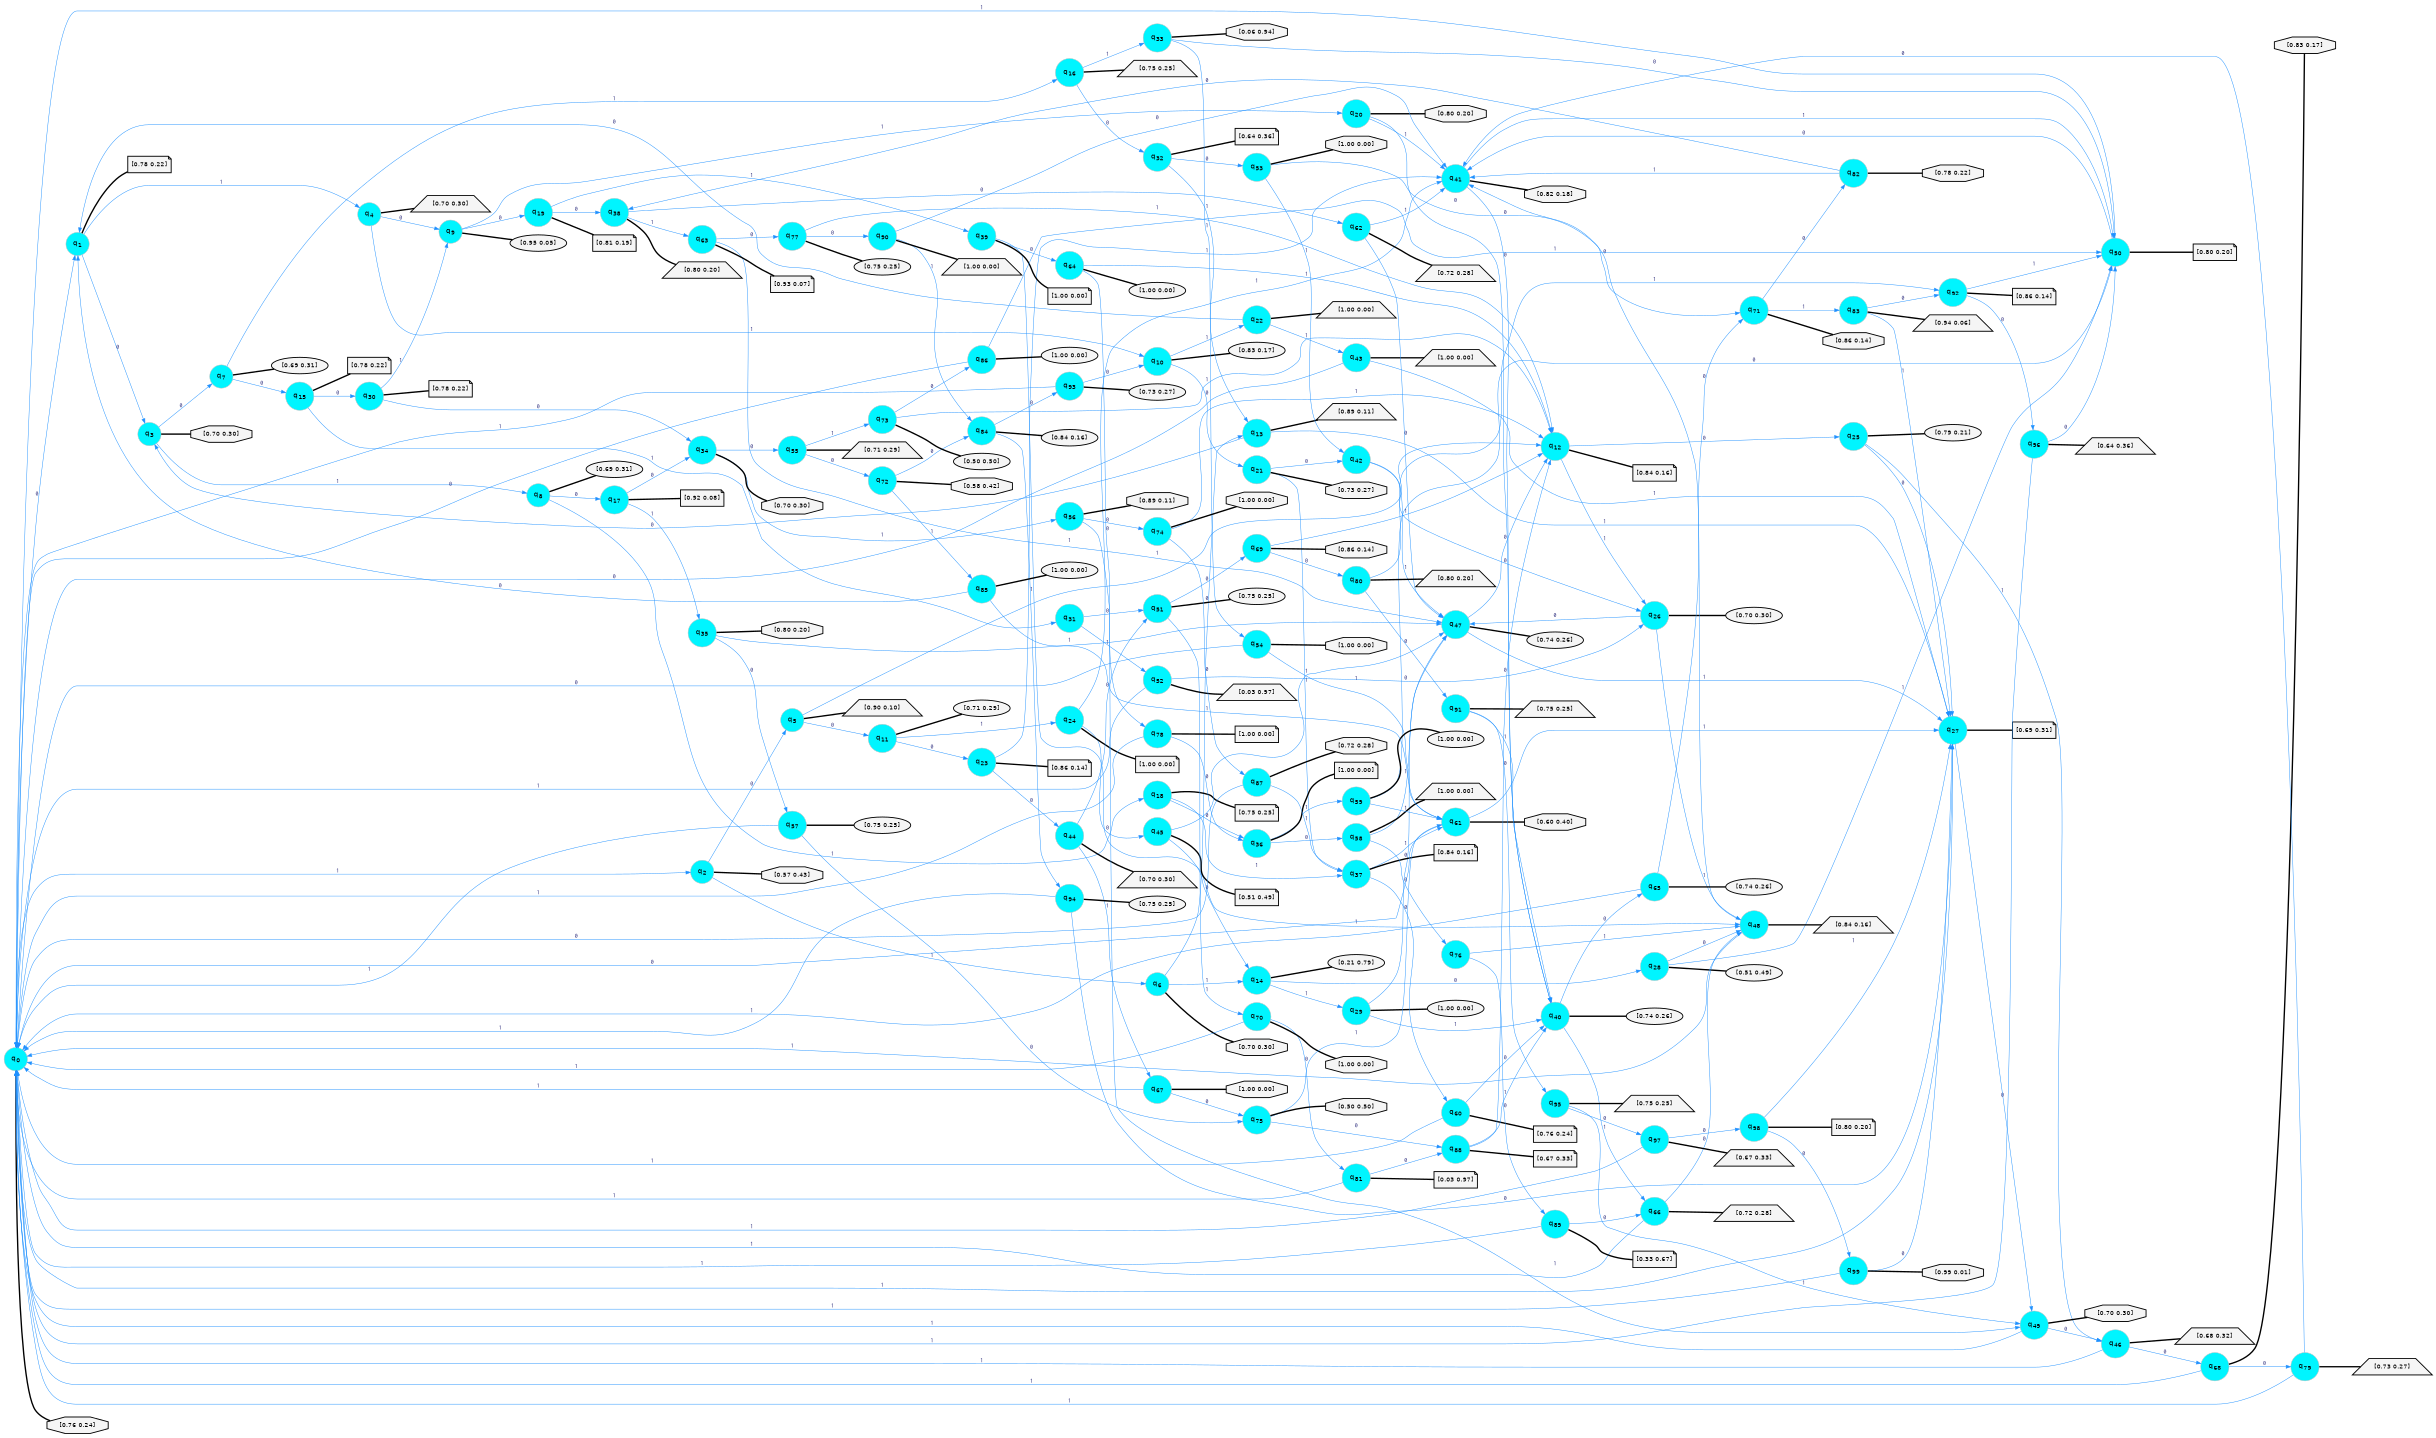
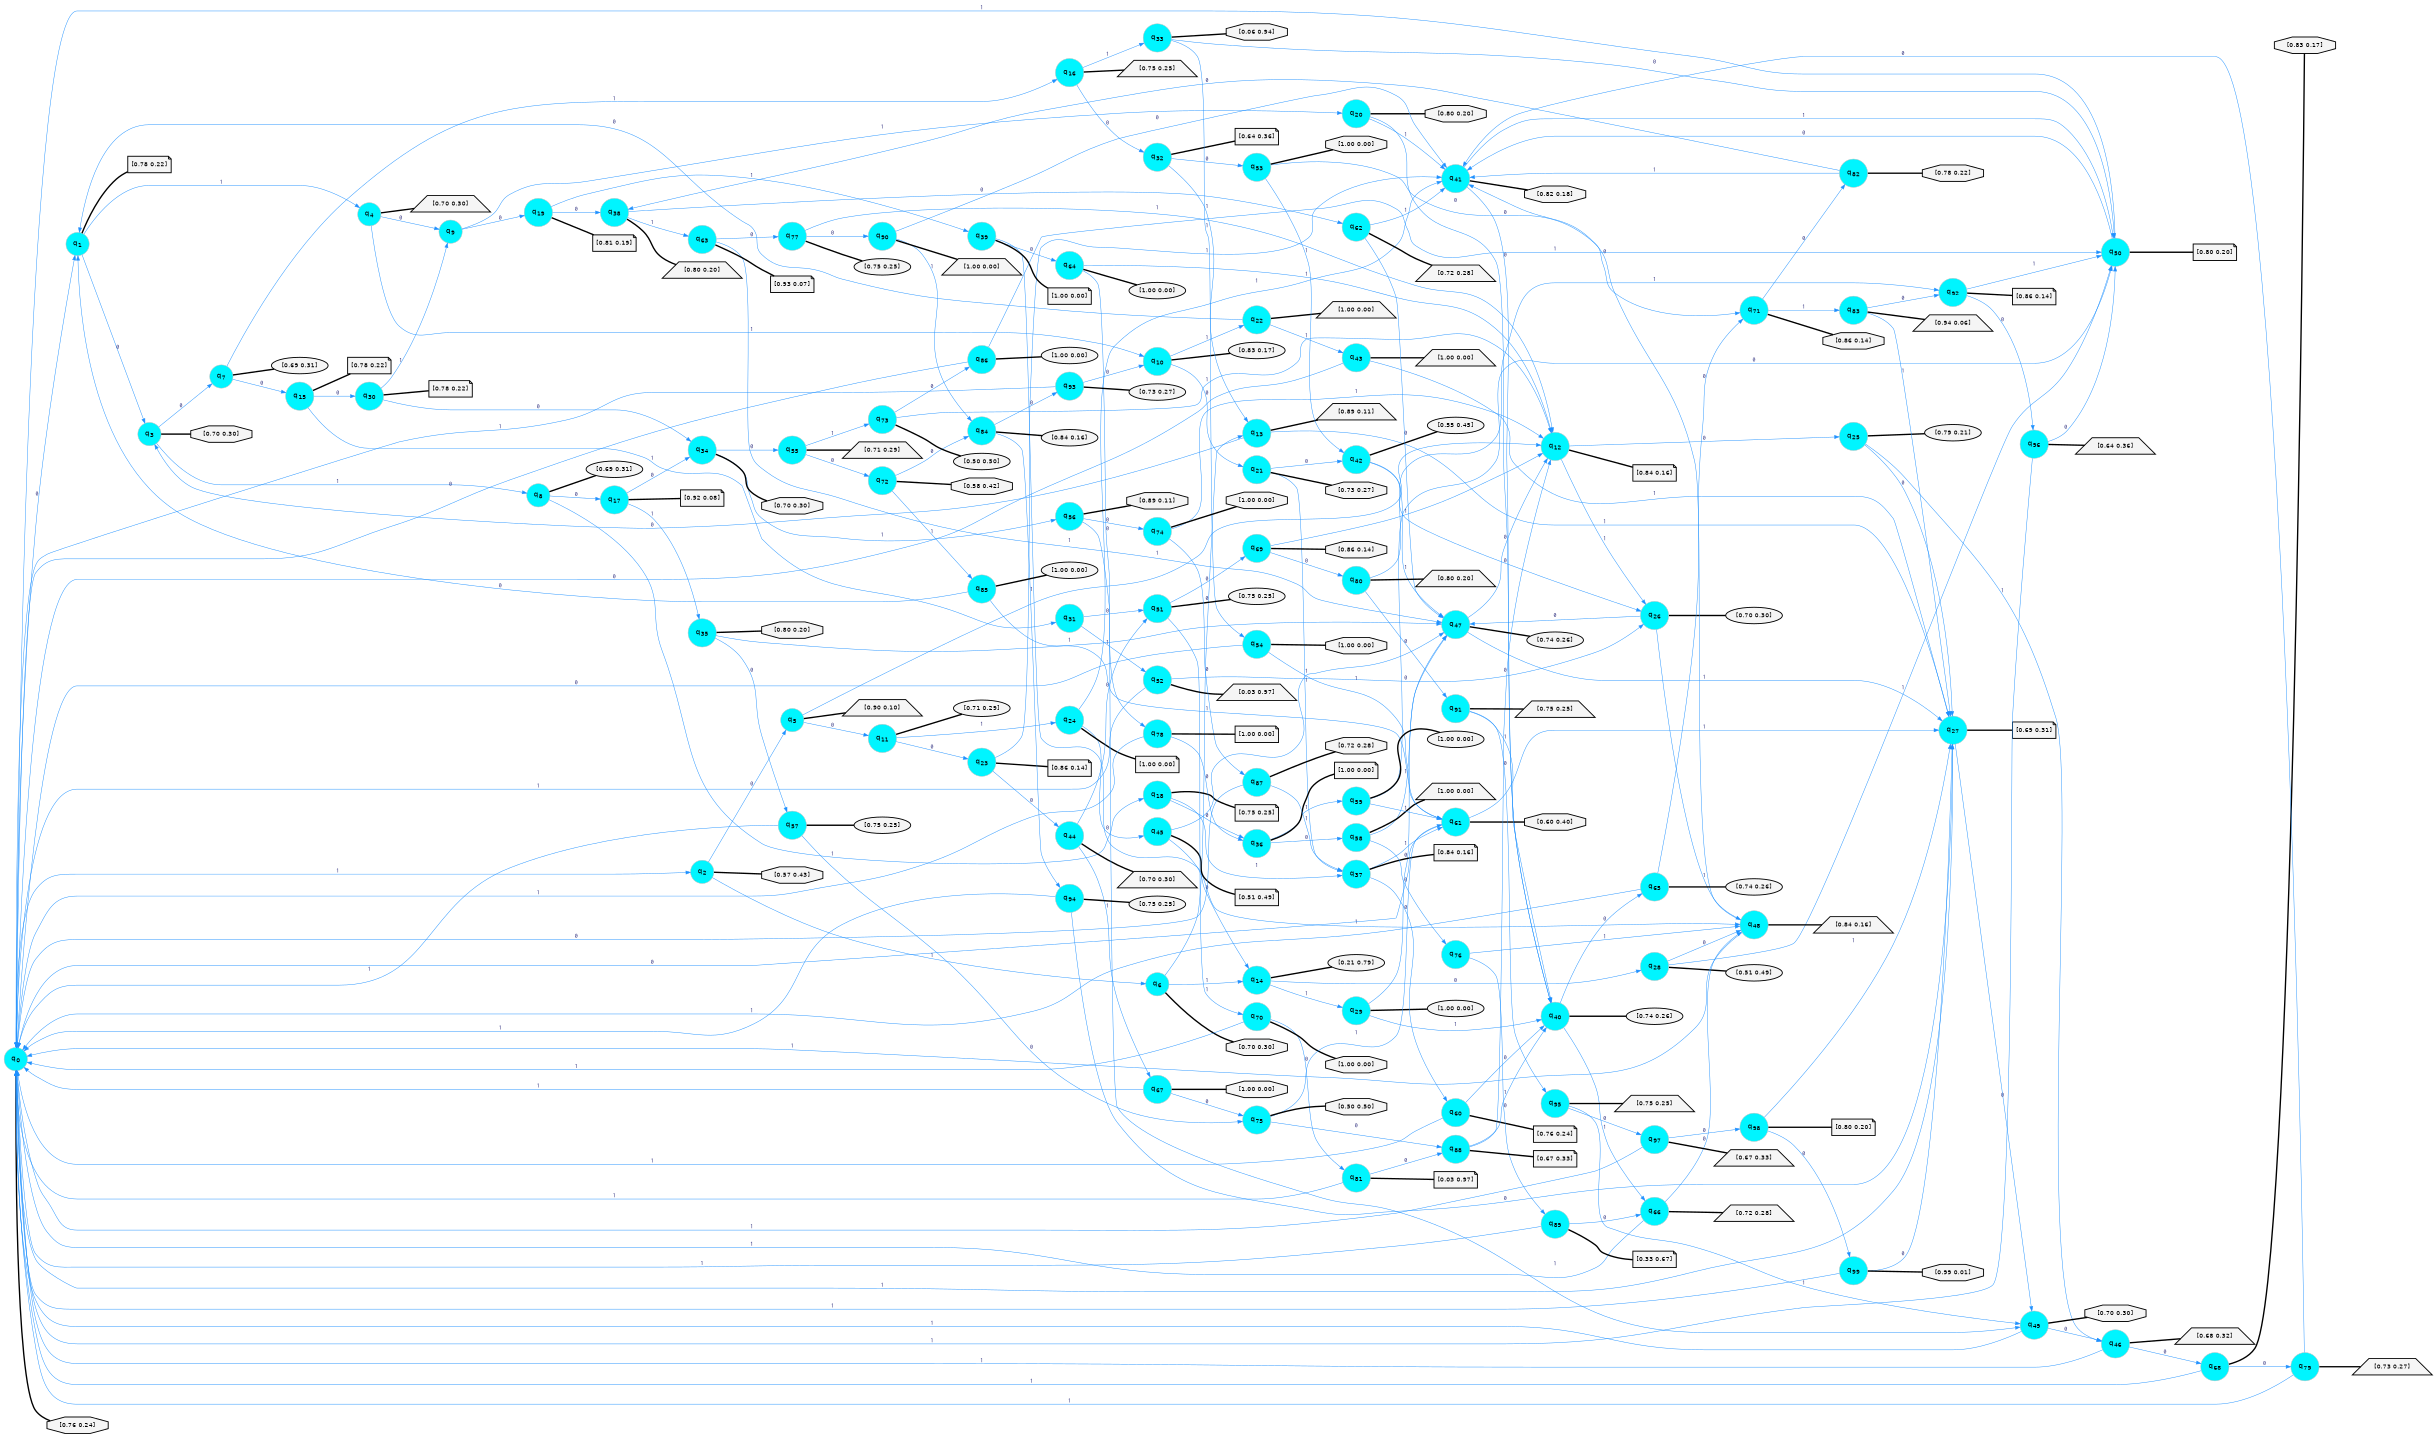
node "[0.95 0.05]": removed
node "[0.55 0.45]": added
